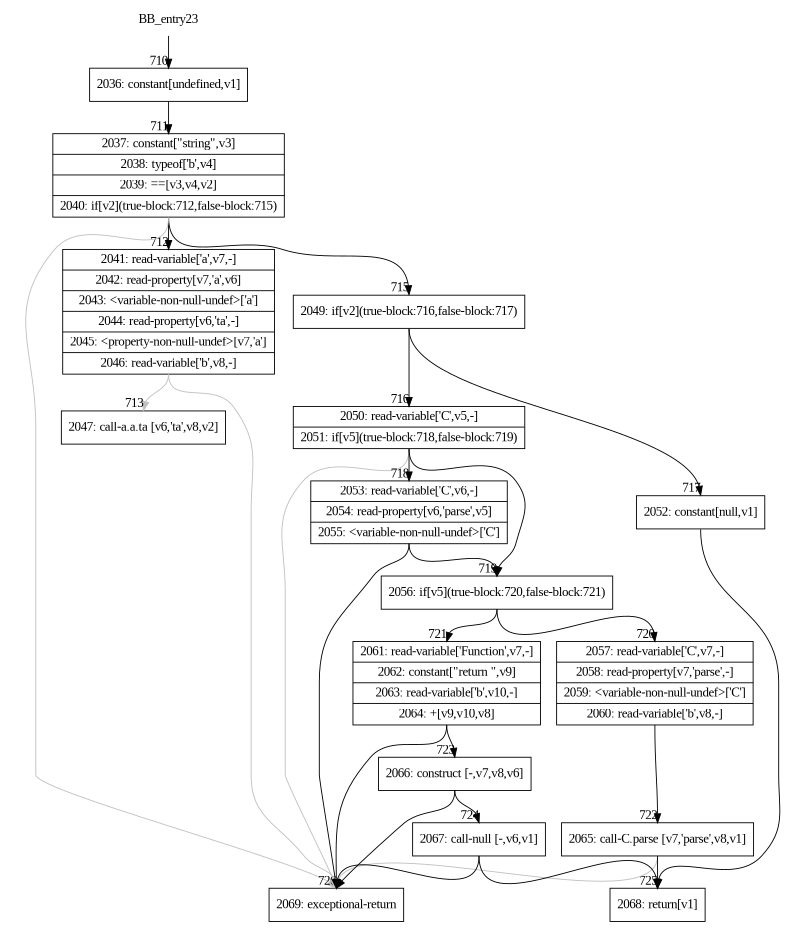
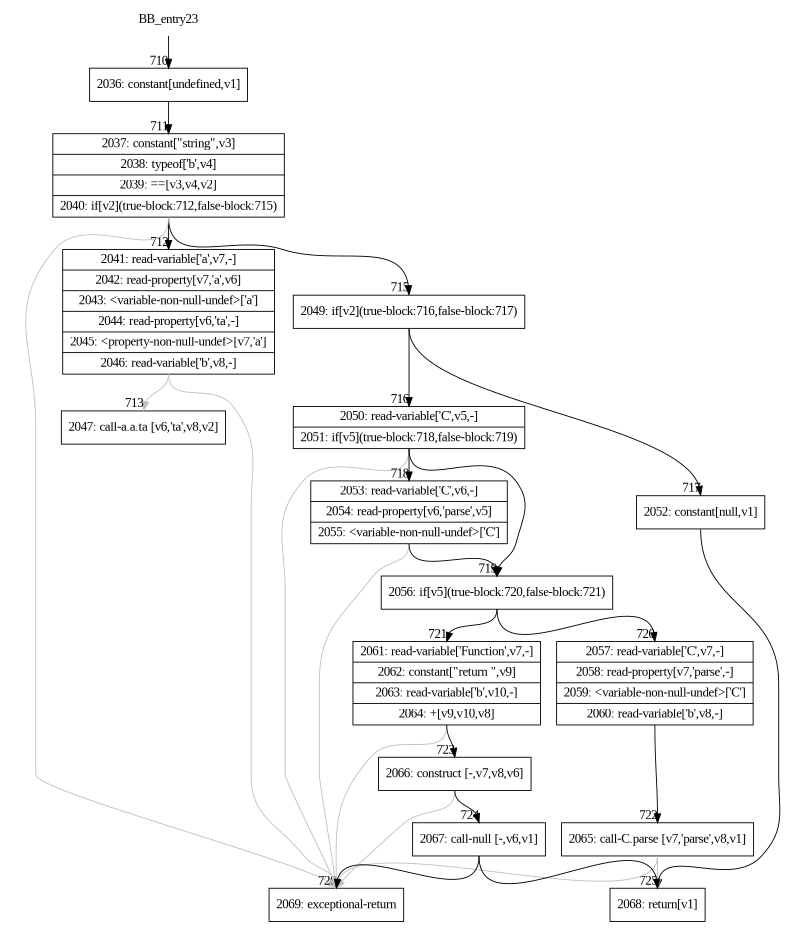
edge "2053: read-variable['C',v6,-]" -> "2069: exceptional-return": color black -> gray
edge "2061: read-variable['Function',v7,-]" -> "2069: exceptional-return": color black -> gray
edge "2066: construct [-,v7,v8,v6]" -> "2069: exceptional-return": color black -> gray
edge "2065: call-C.parse [v7,'parse',v8,v1]" -> "2068: return[v1]": color black -> gray
